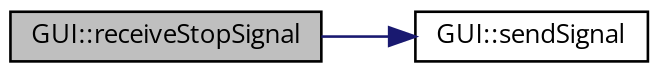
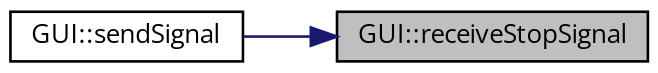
edge "GUI::receiveStopSignal" -> "GUI::sendSignal": reversed
